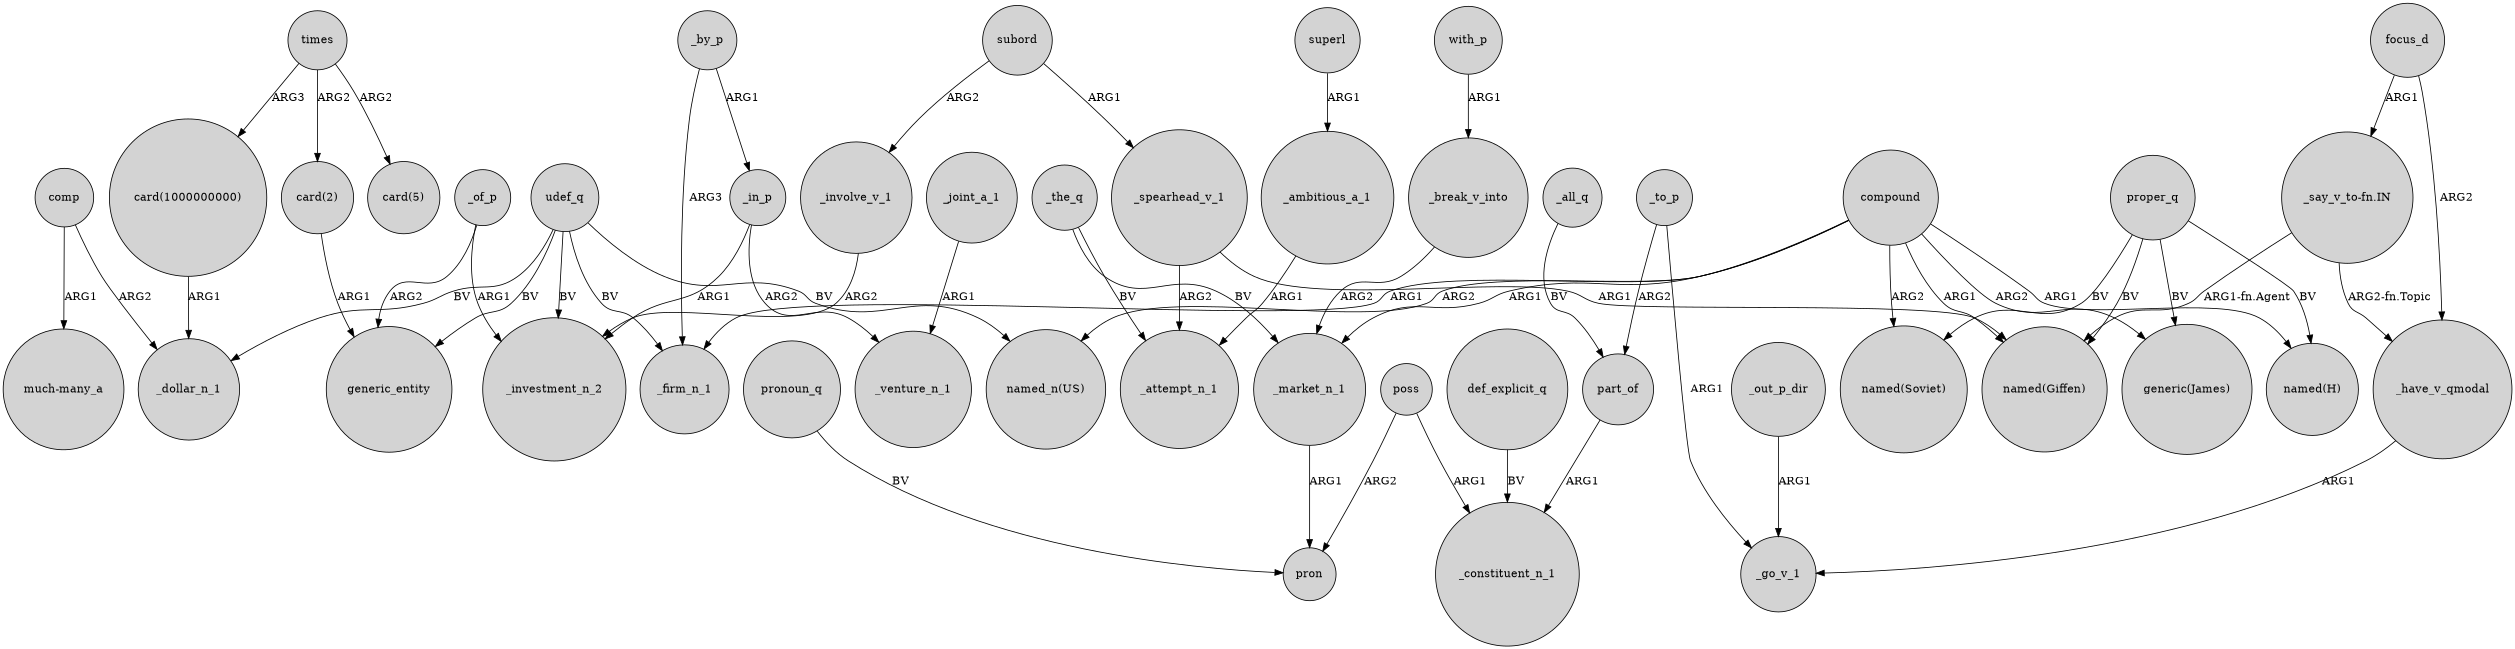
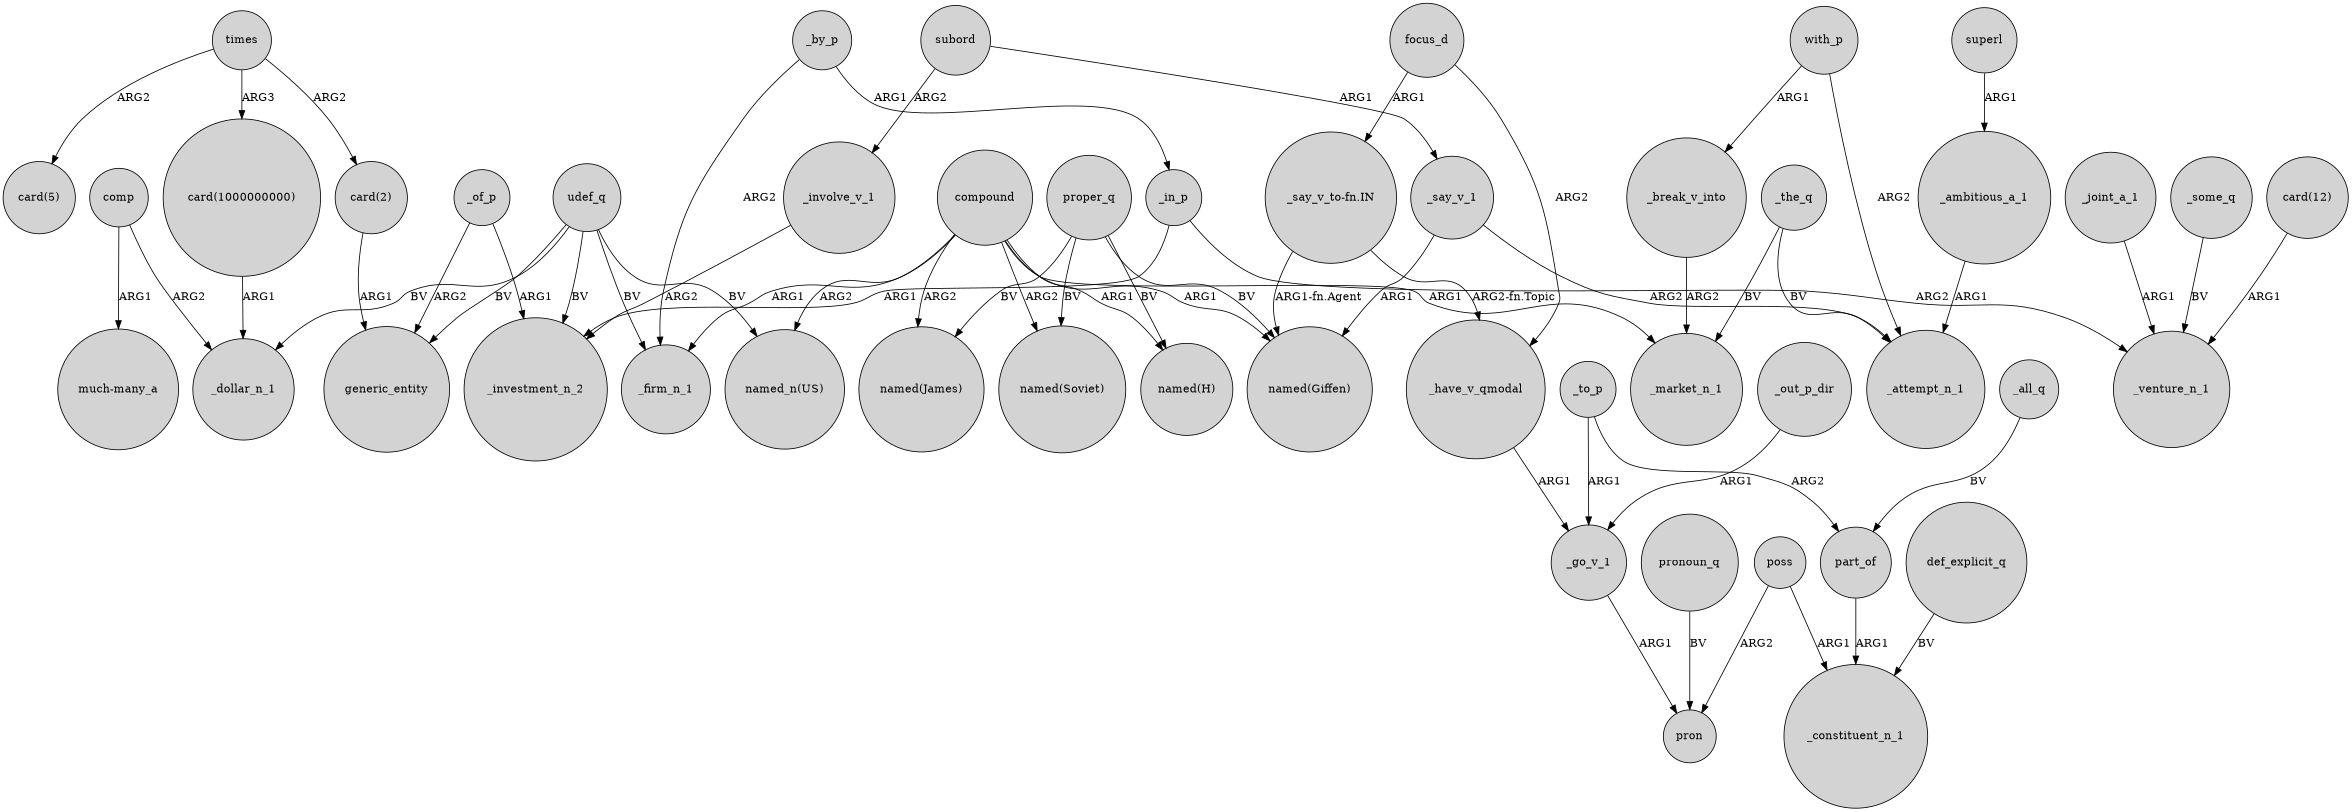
edge "_by_p" -> "_firm_n_1": label "ARG3" -> "ARG2"
node "_spearhead_v_1": label "_spearhead_v_1" -> "_say_v_1"
node "_some_q": added
node "card(12)": added
edge "with_p" -> "_attempt_n_1": added, label "ARG2"
node "generic(James)": label "generic(James)" -> "named(James)"
edge "_market_n_1" -> "pron": now "_go_v_1" -> "pron"
